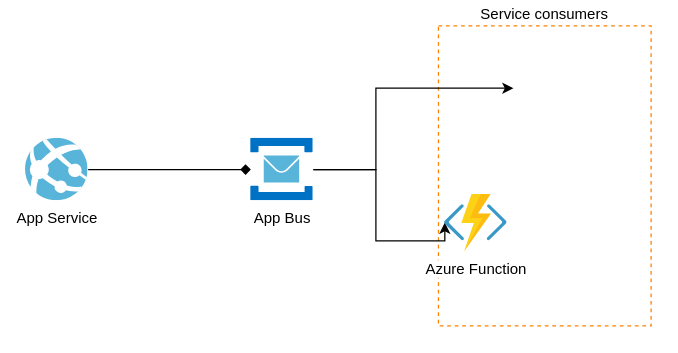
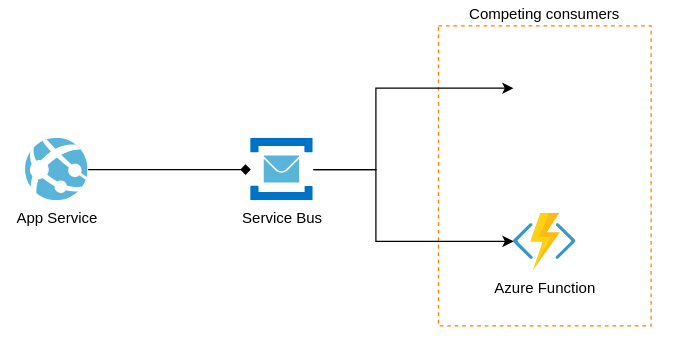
node "Service consumers": label "Service consumers" -> "Competing consumers"
node "App Bus": label "App Bus" -> "Service Bus"
node "Azure Function": moved (476, 223) -> (544, 242)
